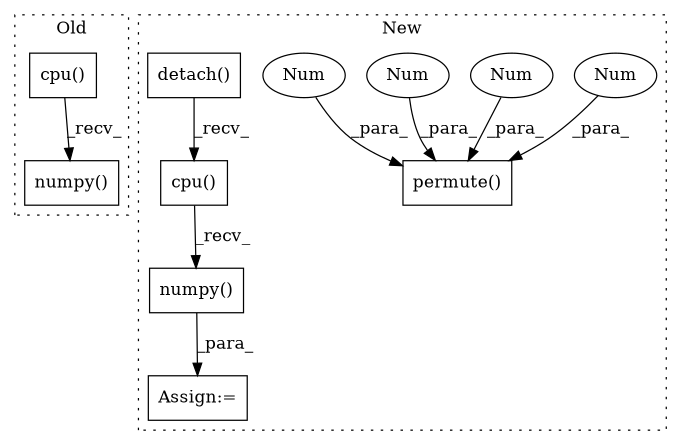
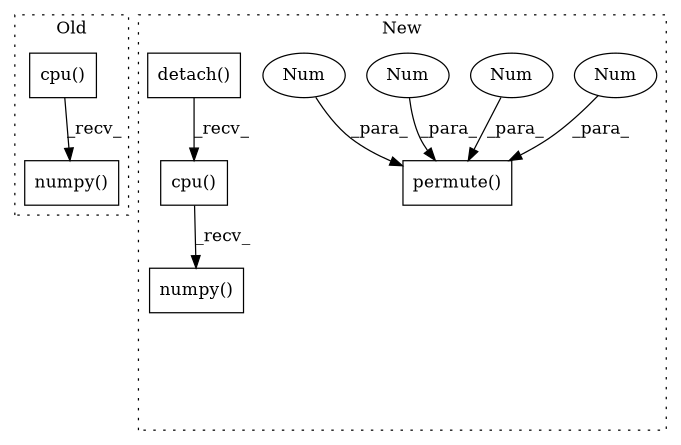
node "Assign:=": removed
